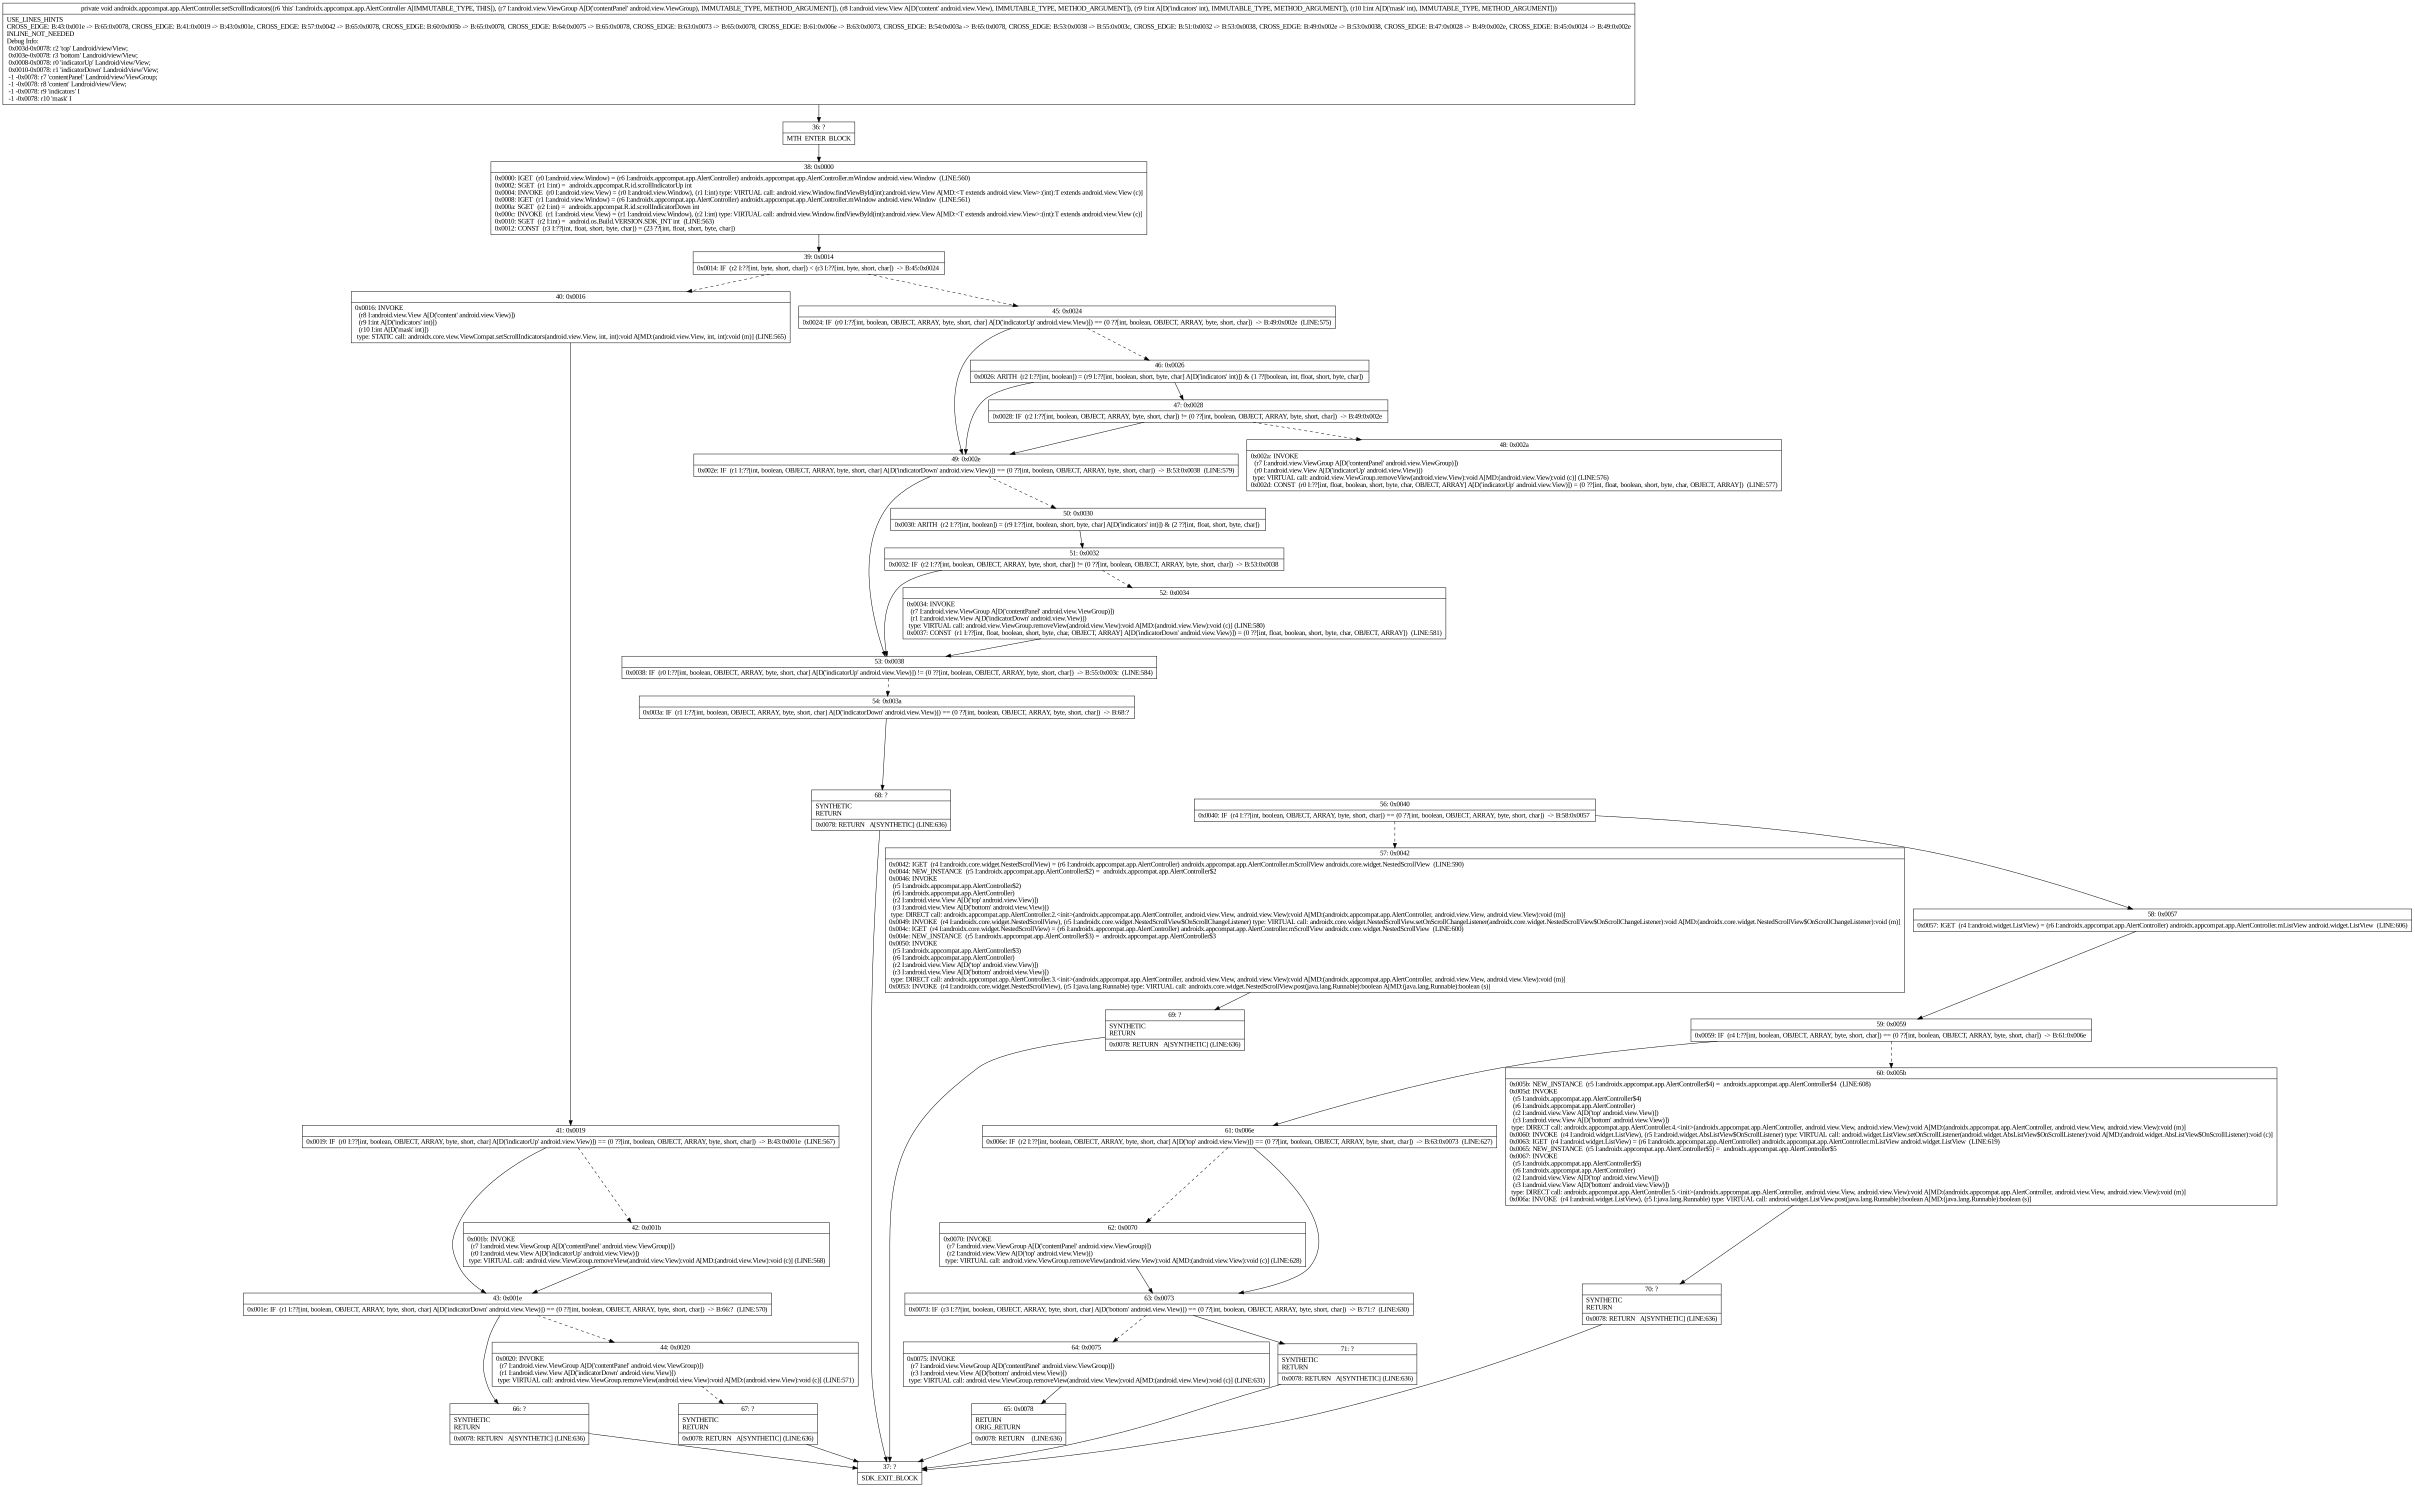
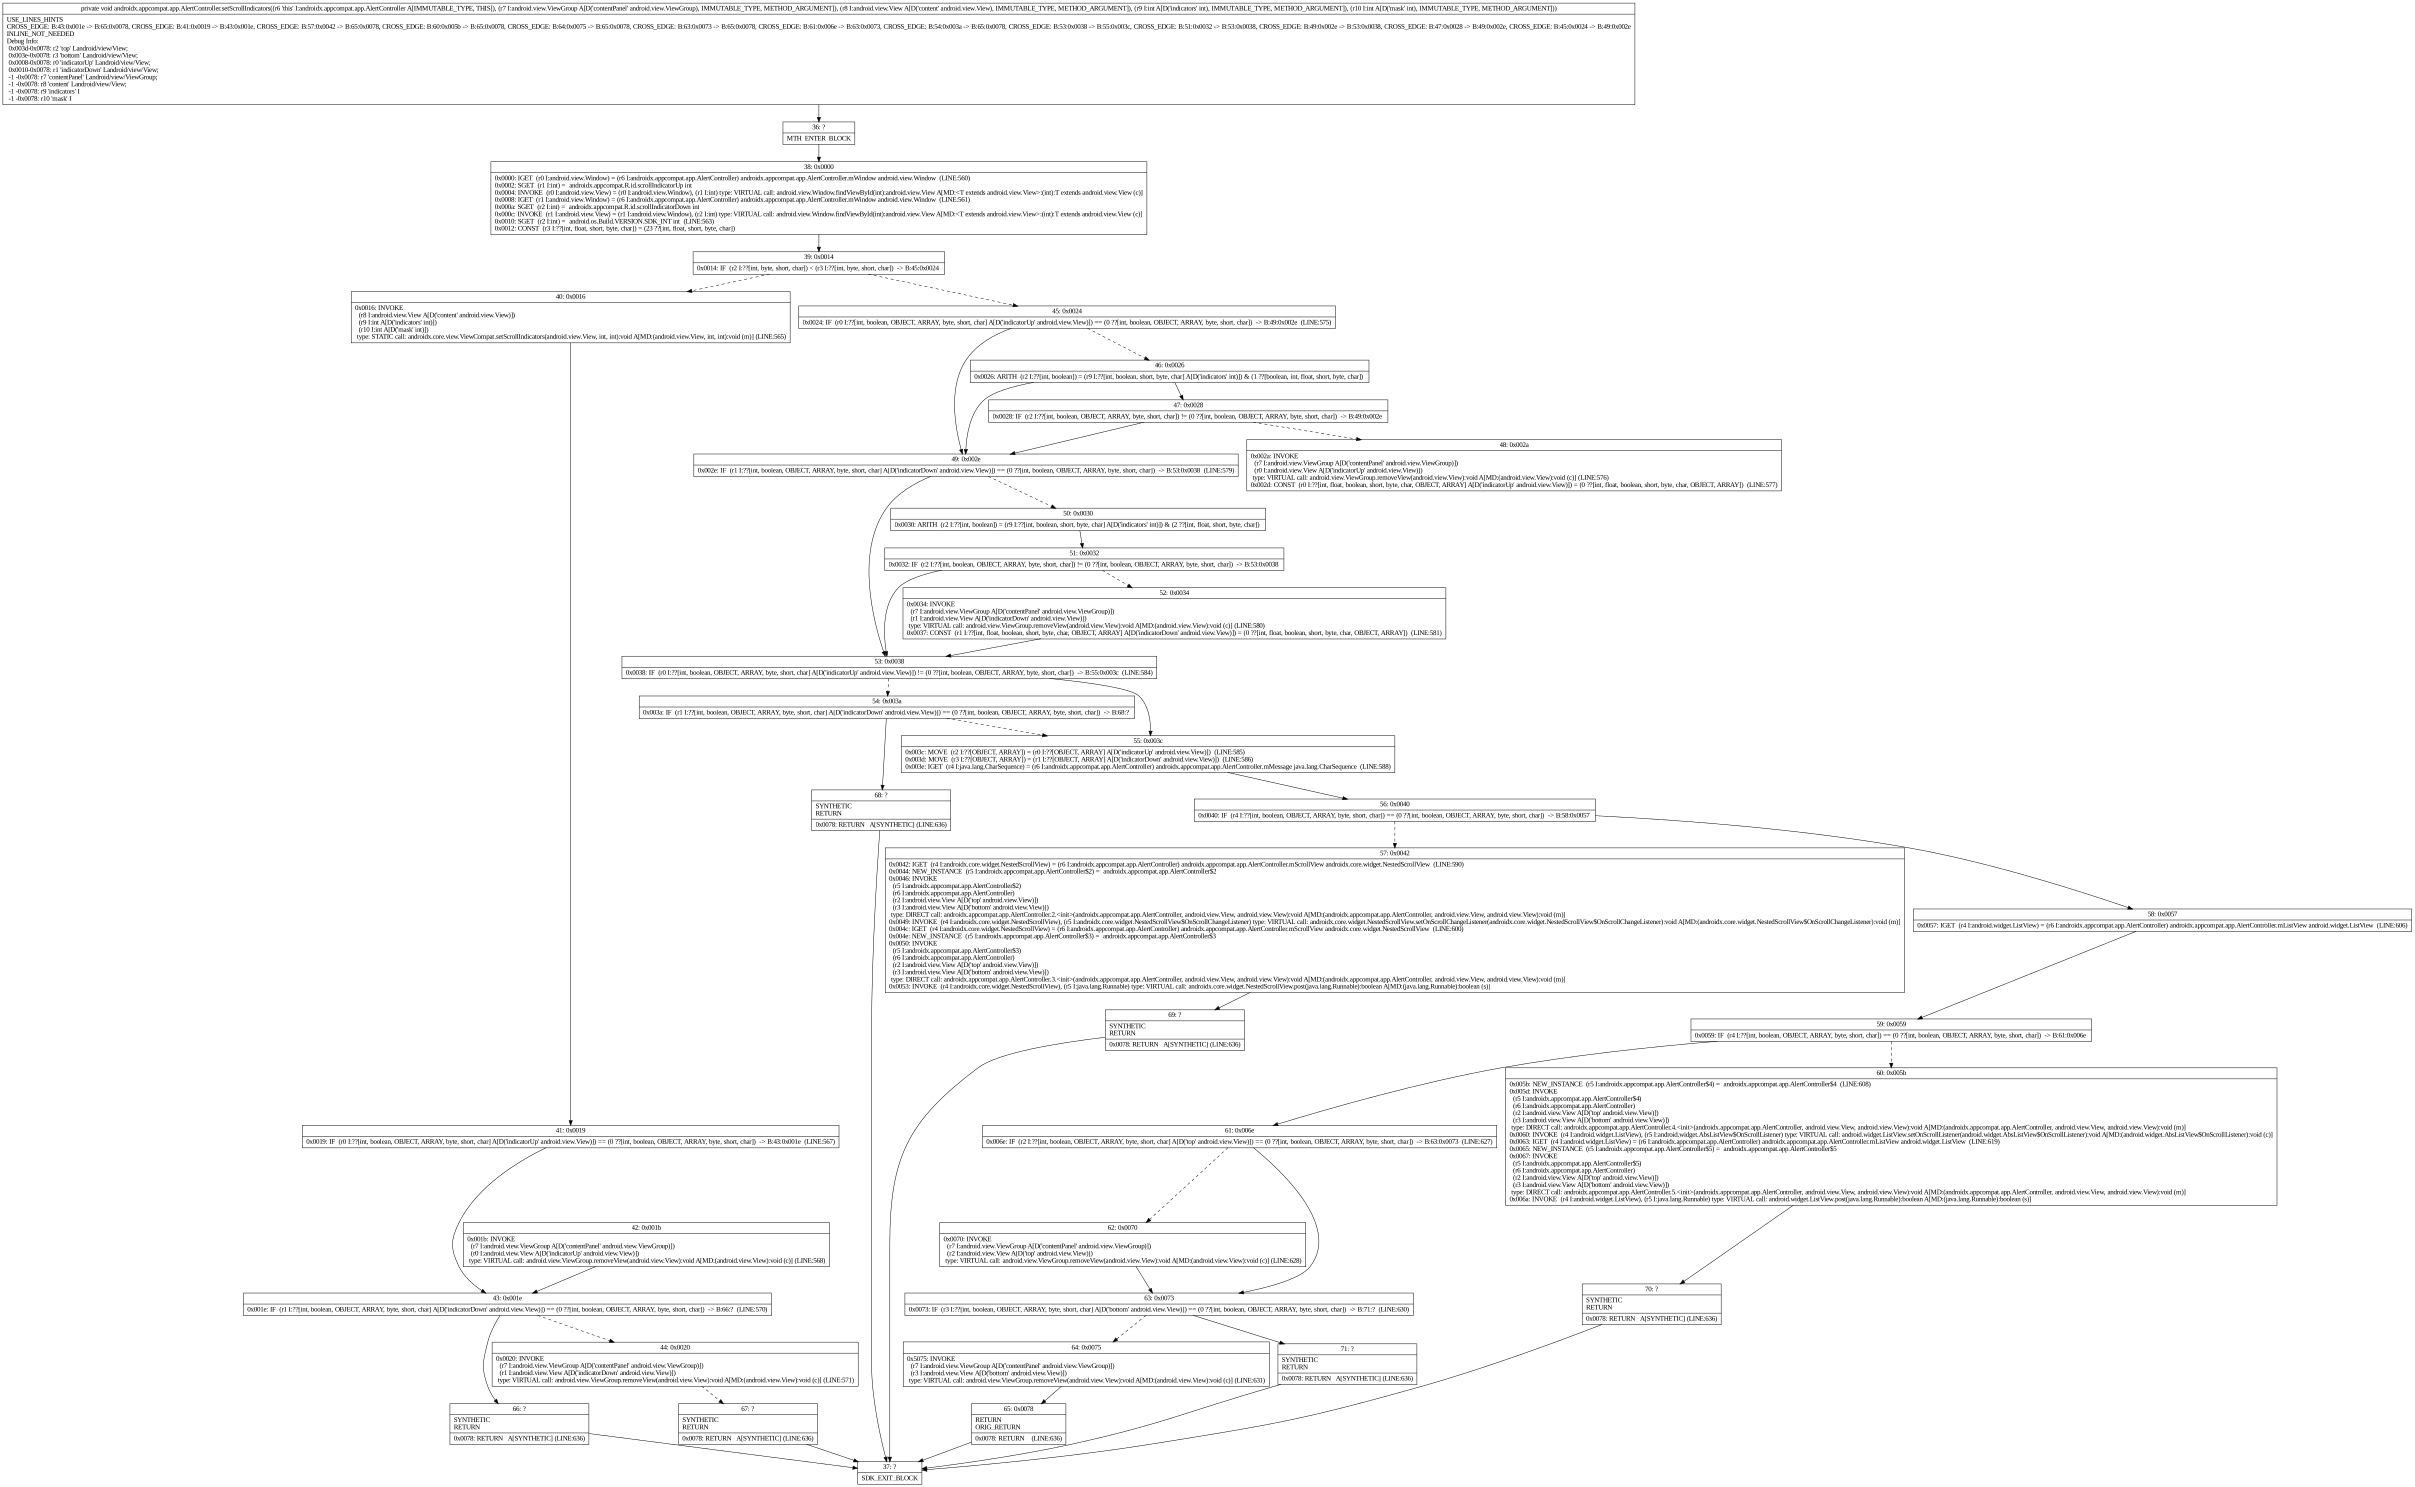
node "55: 0x003c": added
edge "41: 0x0019" -> "42: 0x001b": removed
node "64: 0x0075": text "0x0075: INVOKE" -> "0x5075: INVOKE"
